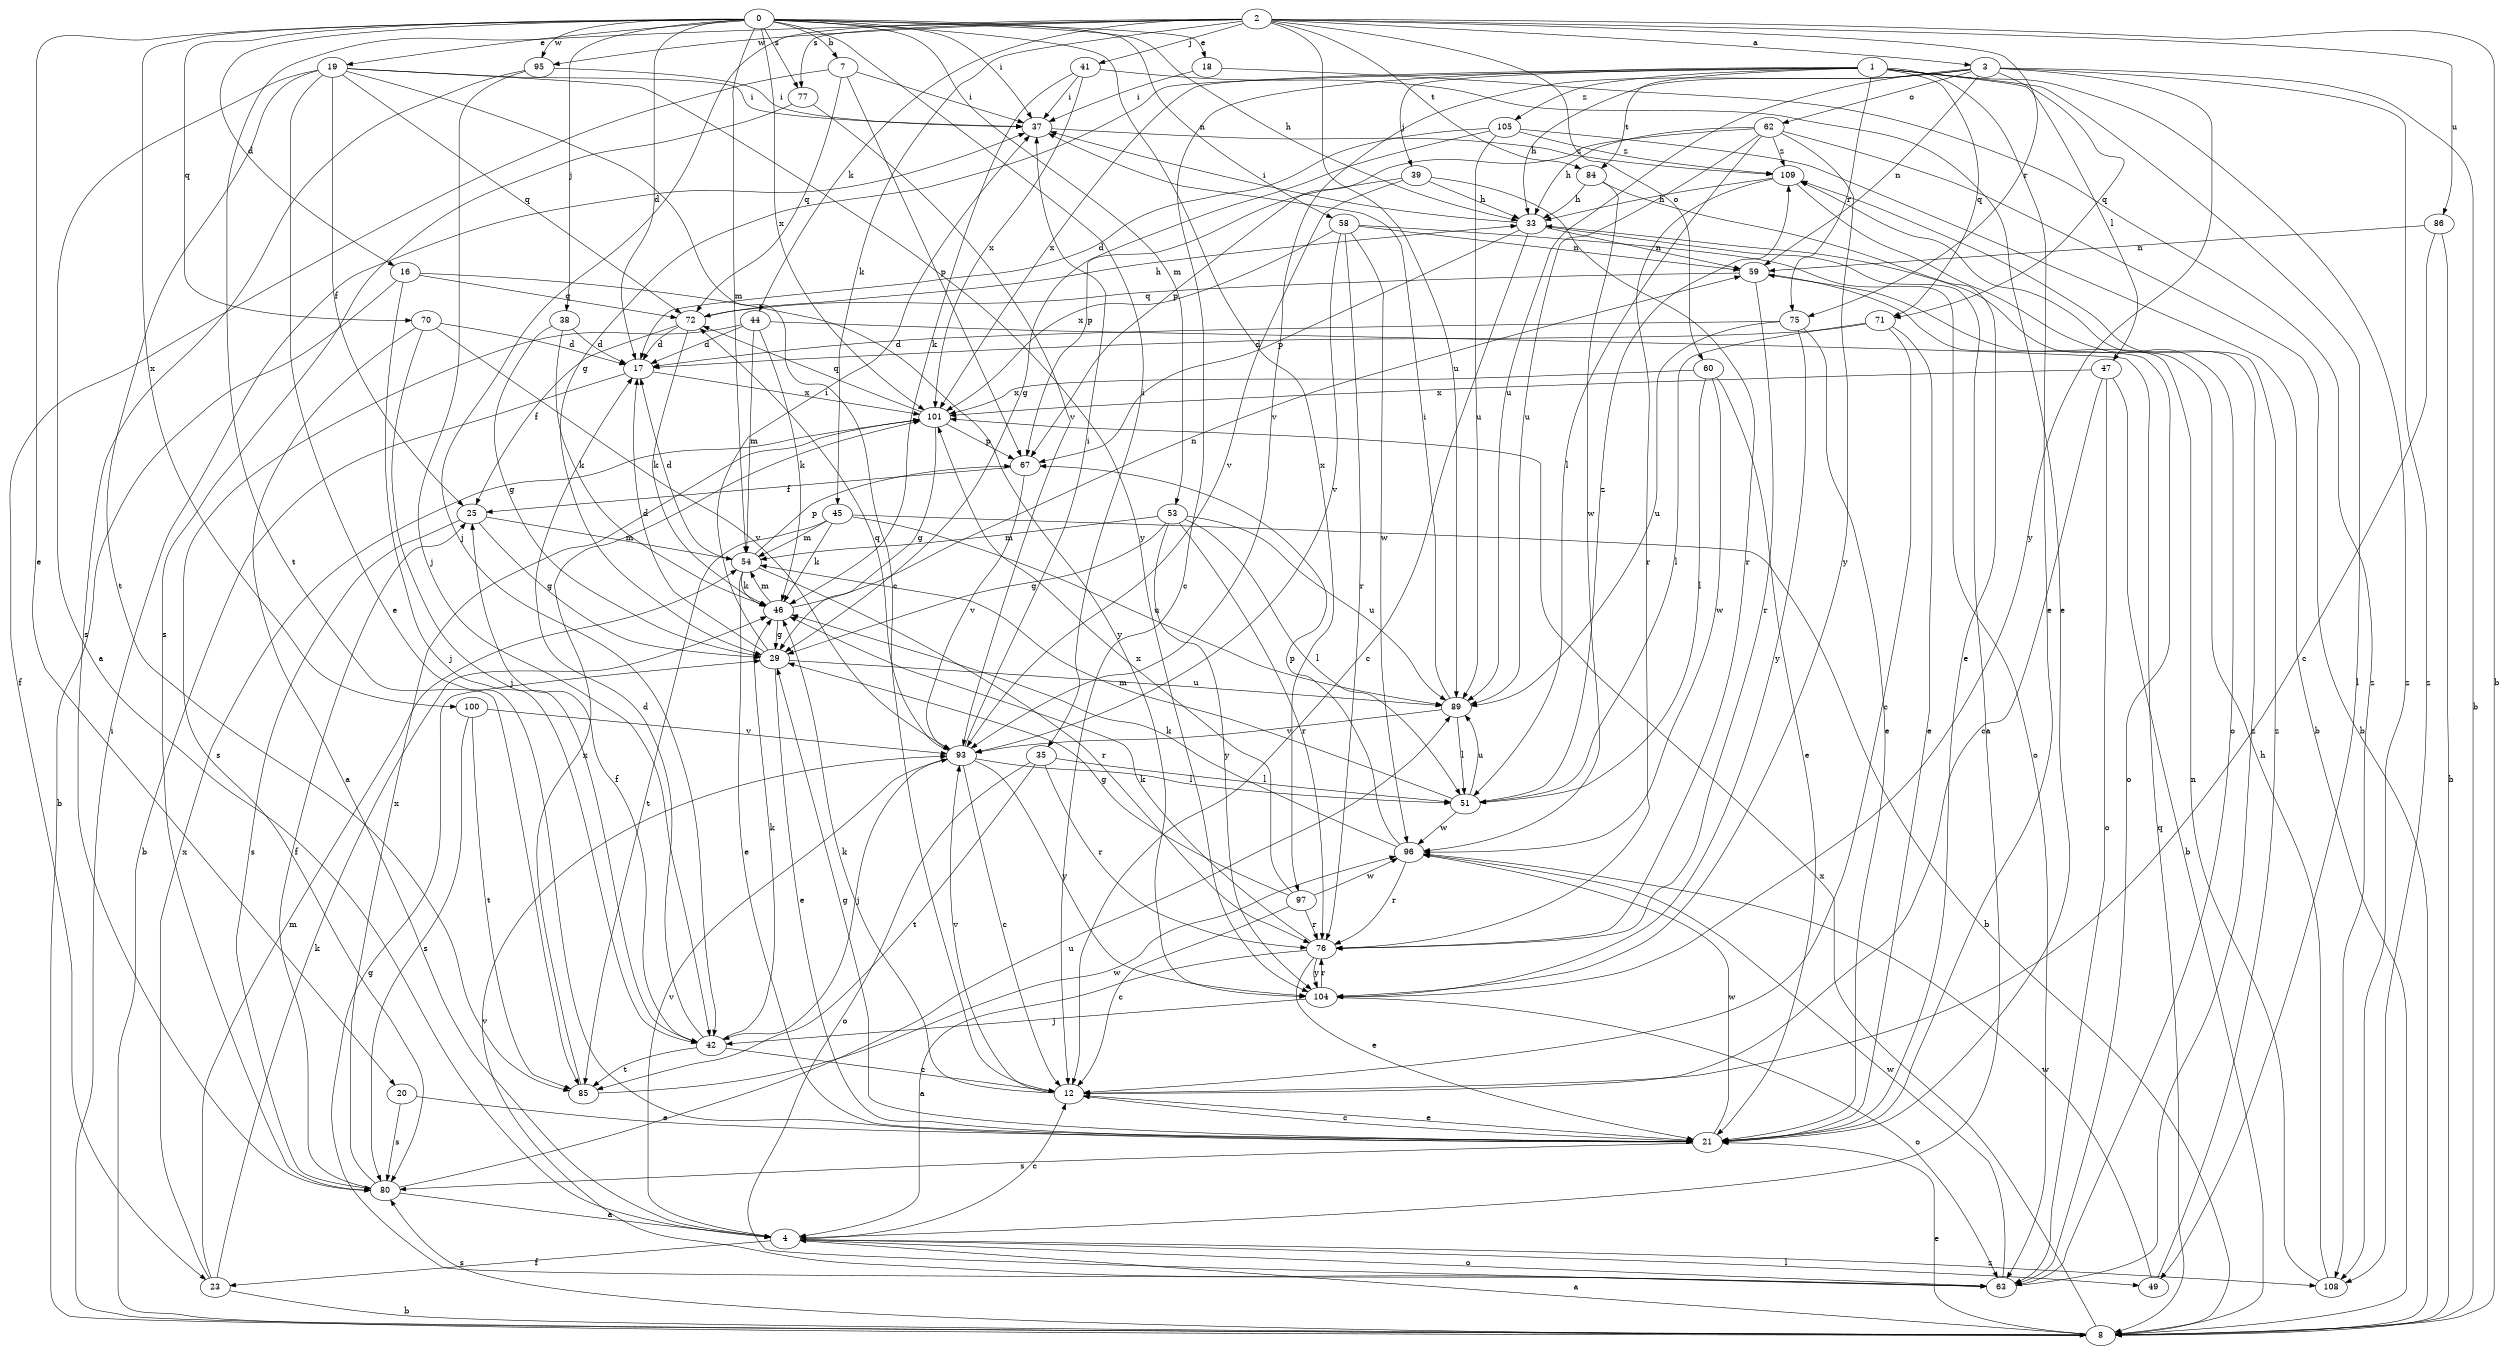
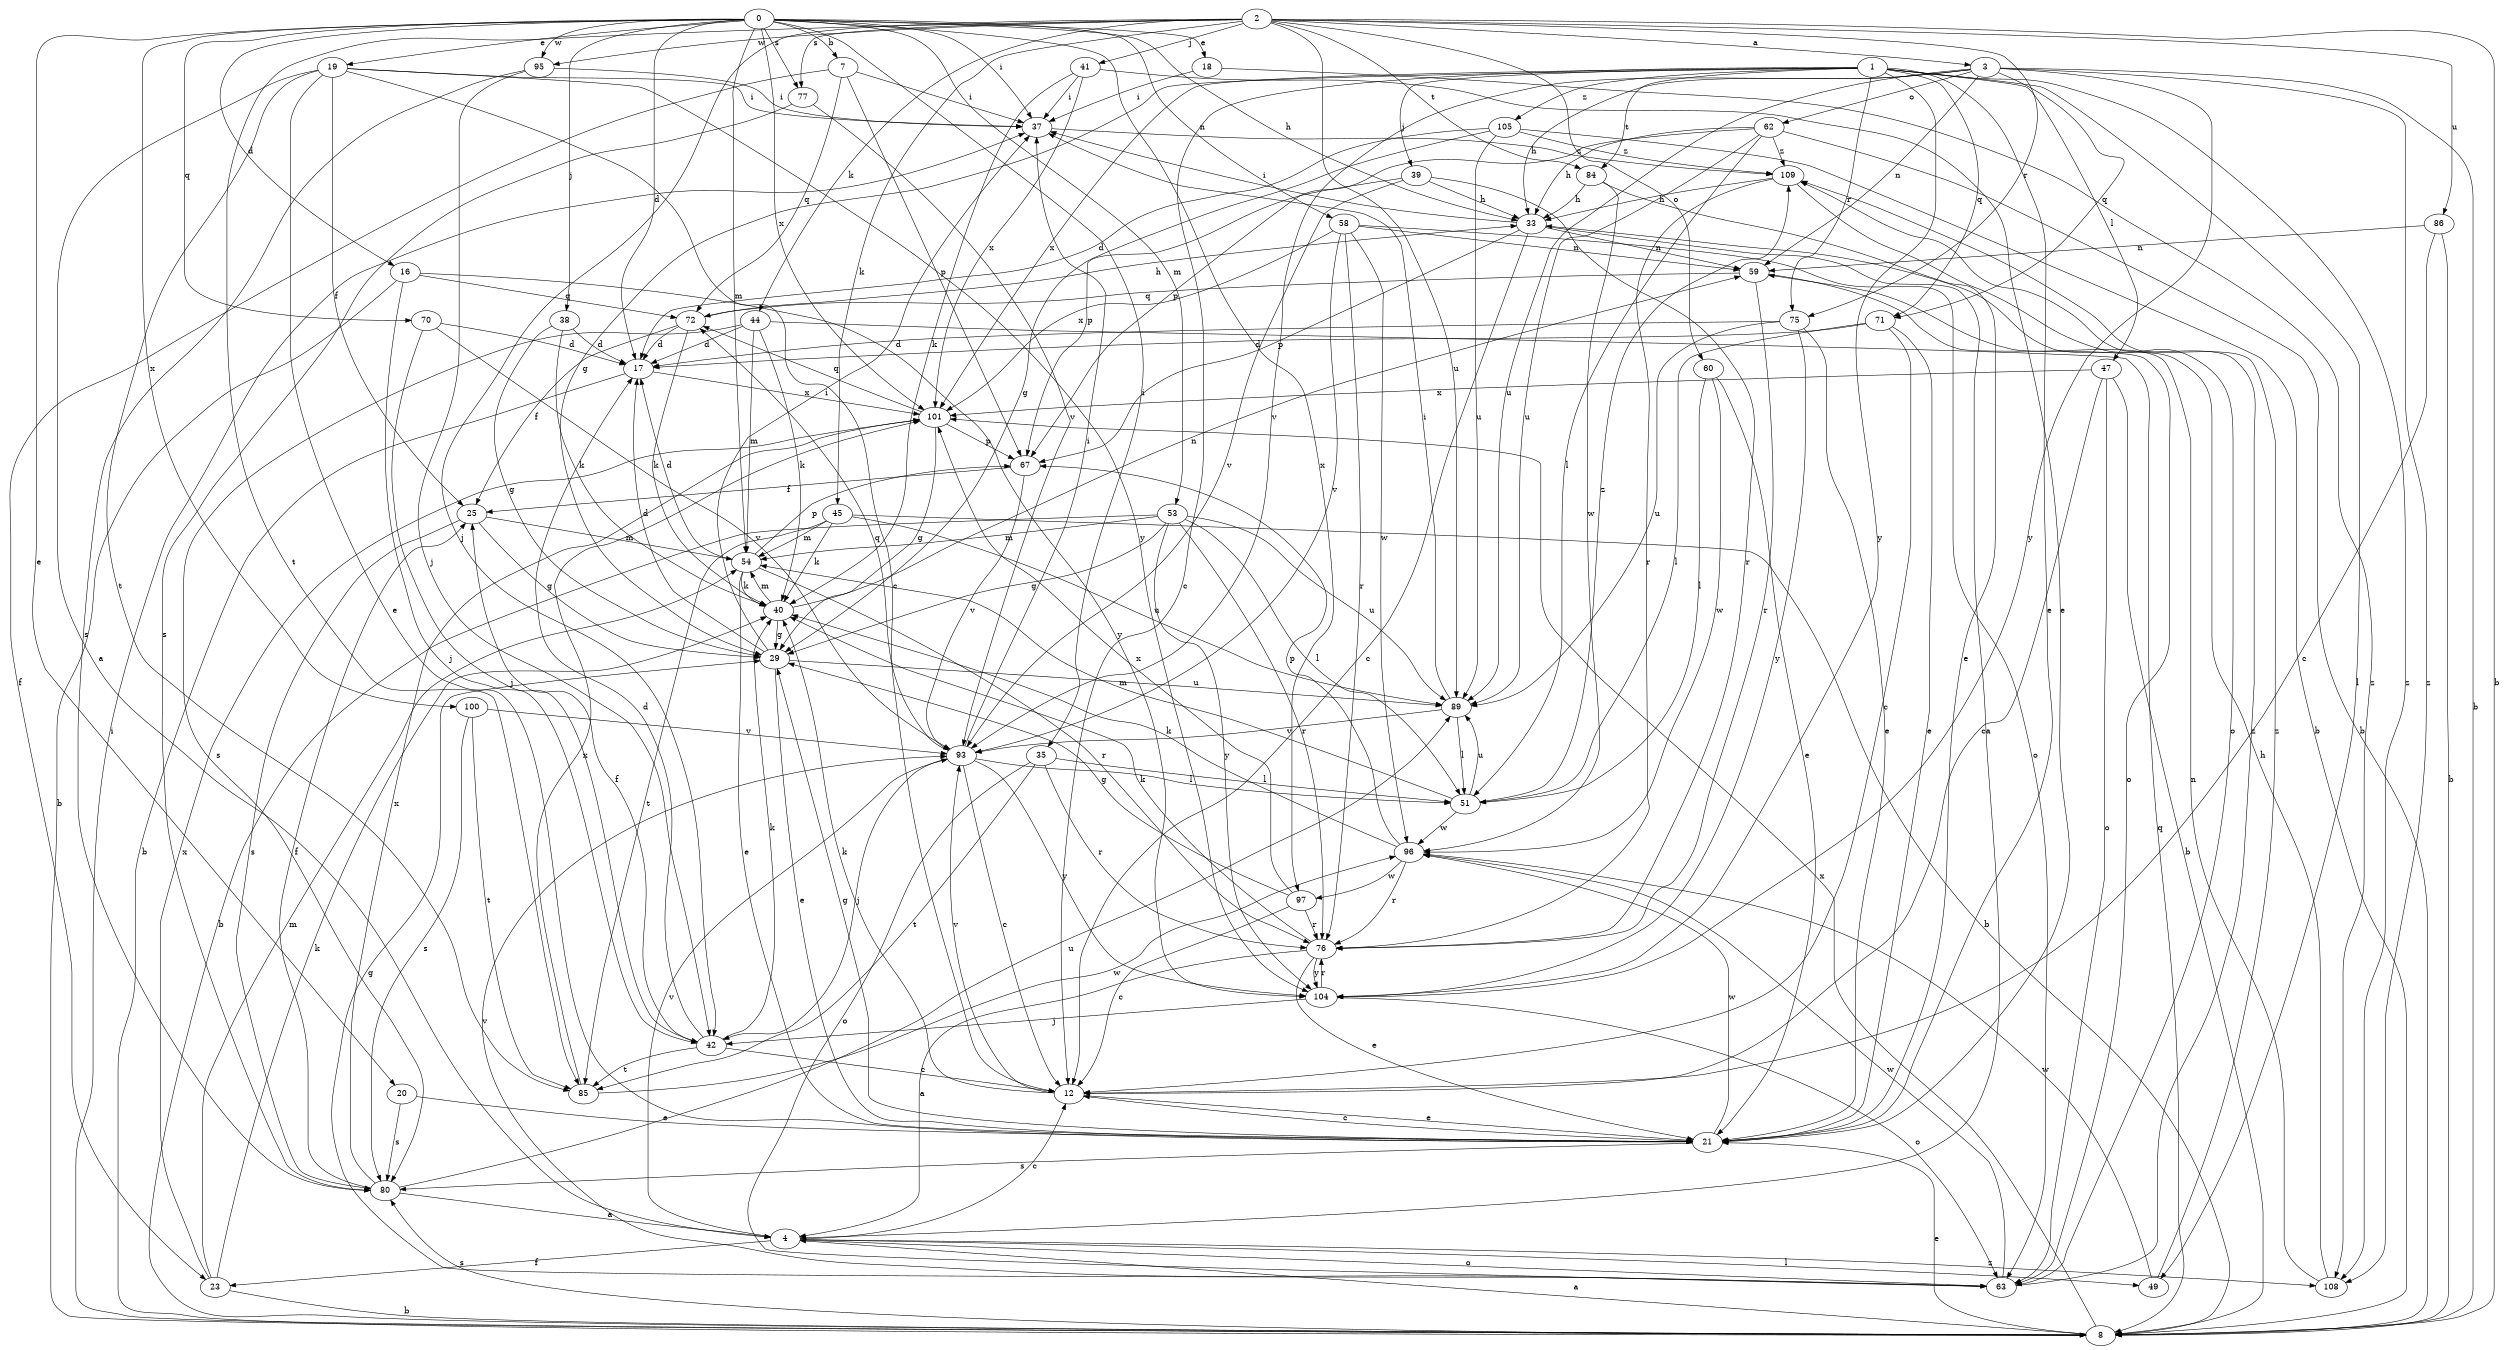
edge "19" -> "72": removed, label "q"
edge "60" -> "101": removed, label "x"
node "46": label "46" -> "40"
edge "62" -> "104": now "1" -> "104"
edge "70" -> "4": removed, label "a"
edge "97" -> "96": reversed
edge "53" -> "8": added, label "b"
